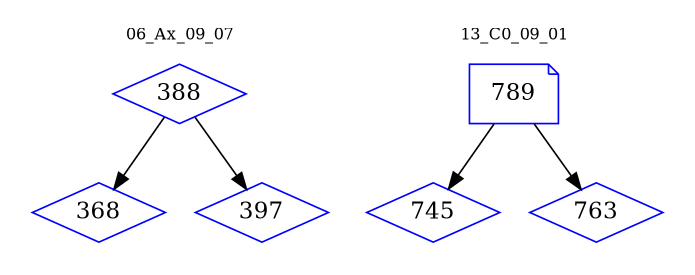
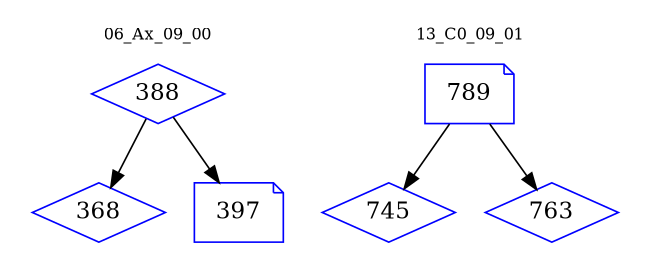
cluster "06_Ax_09_07": label "06_Ax_09_07" -> "06_Ax_09_00"
node "397": shape diamond -> note
